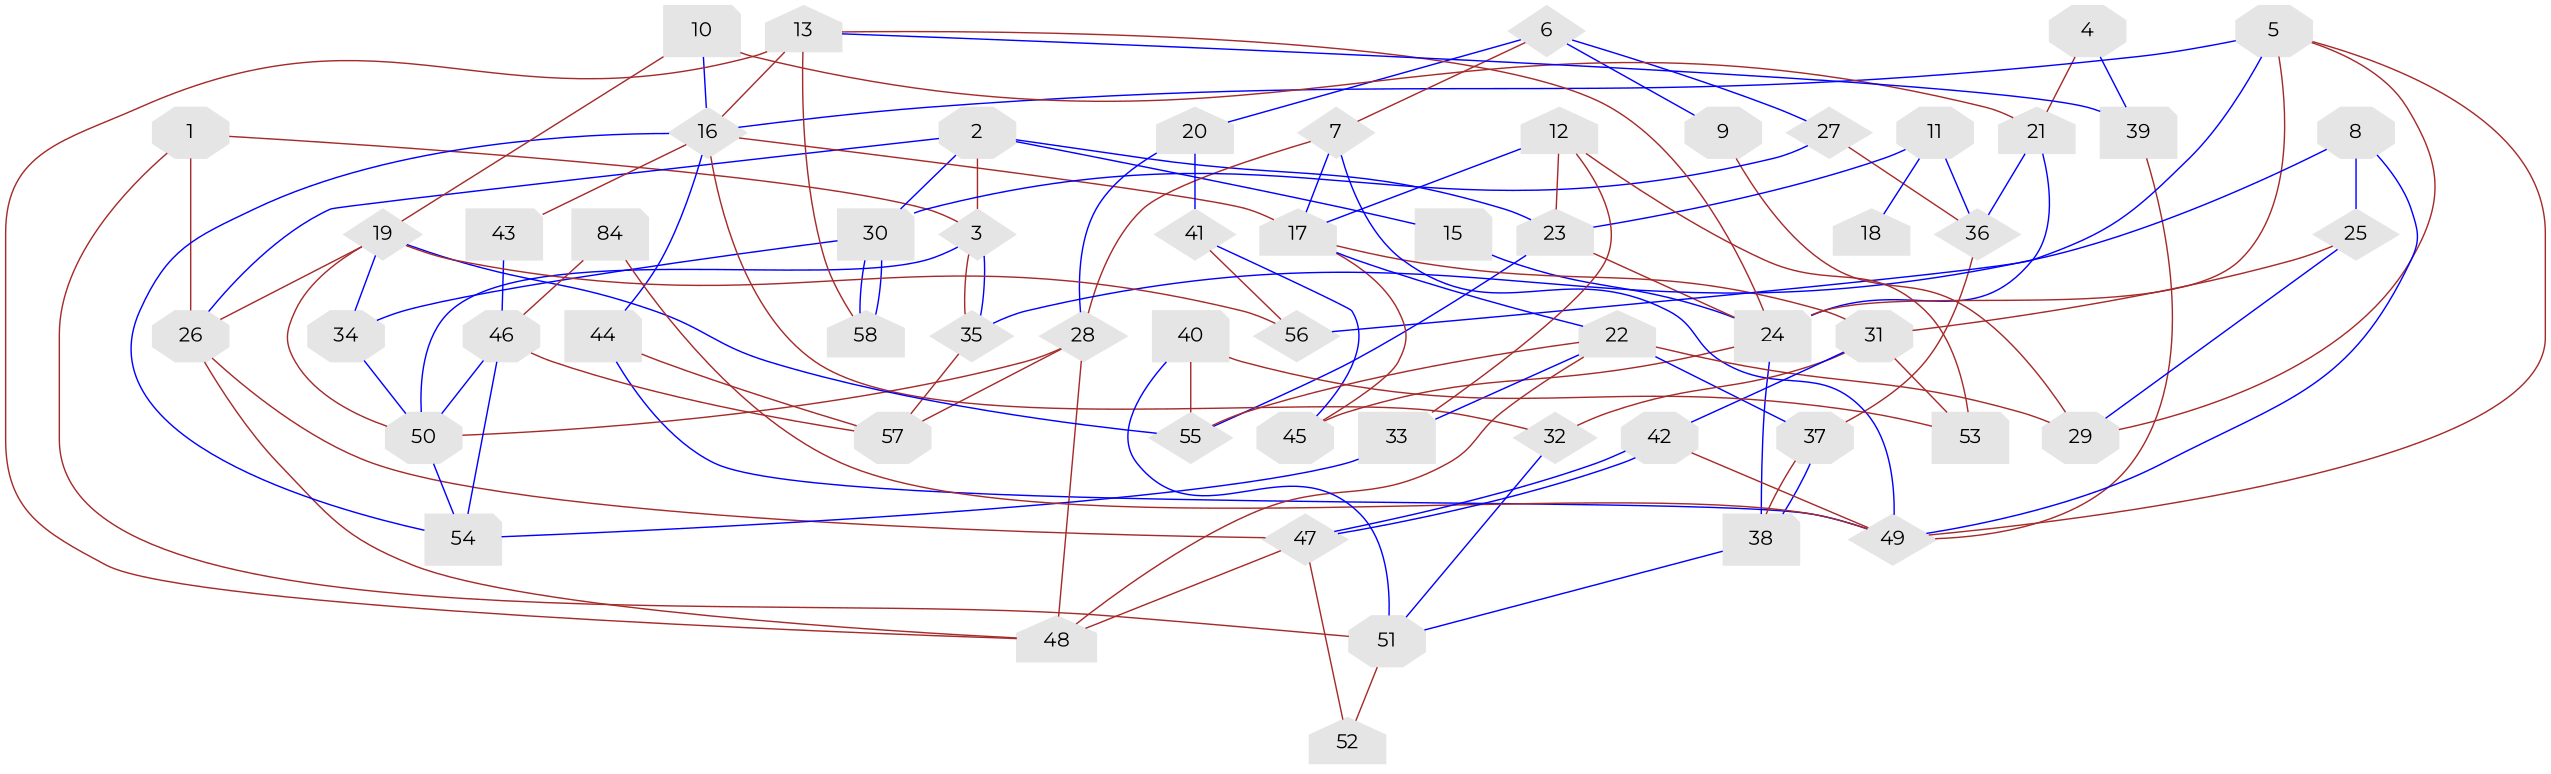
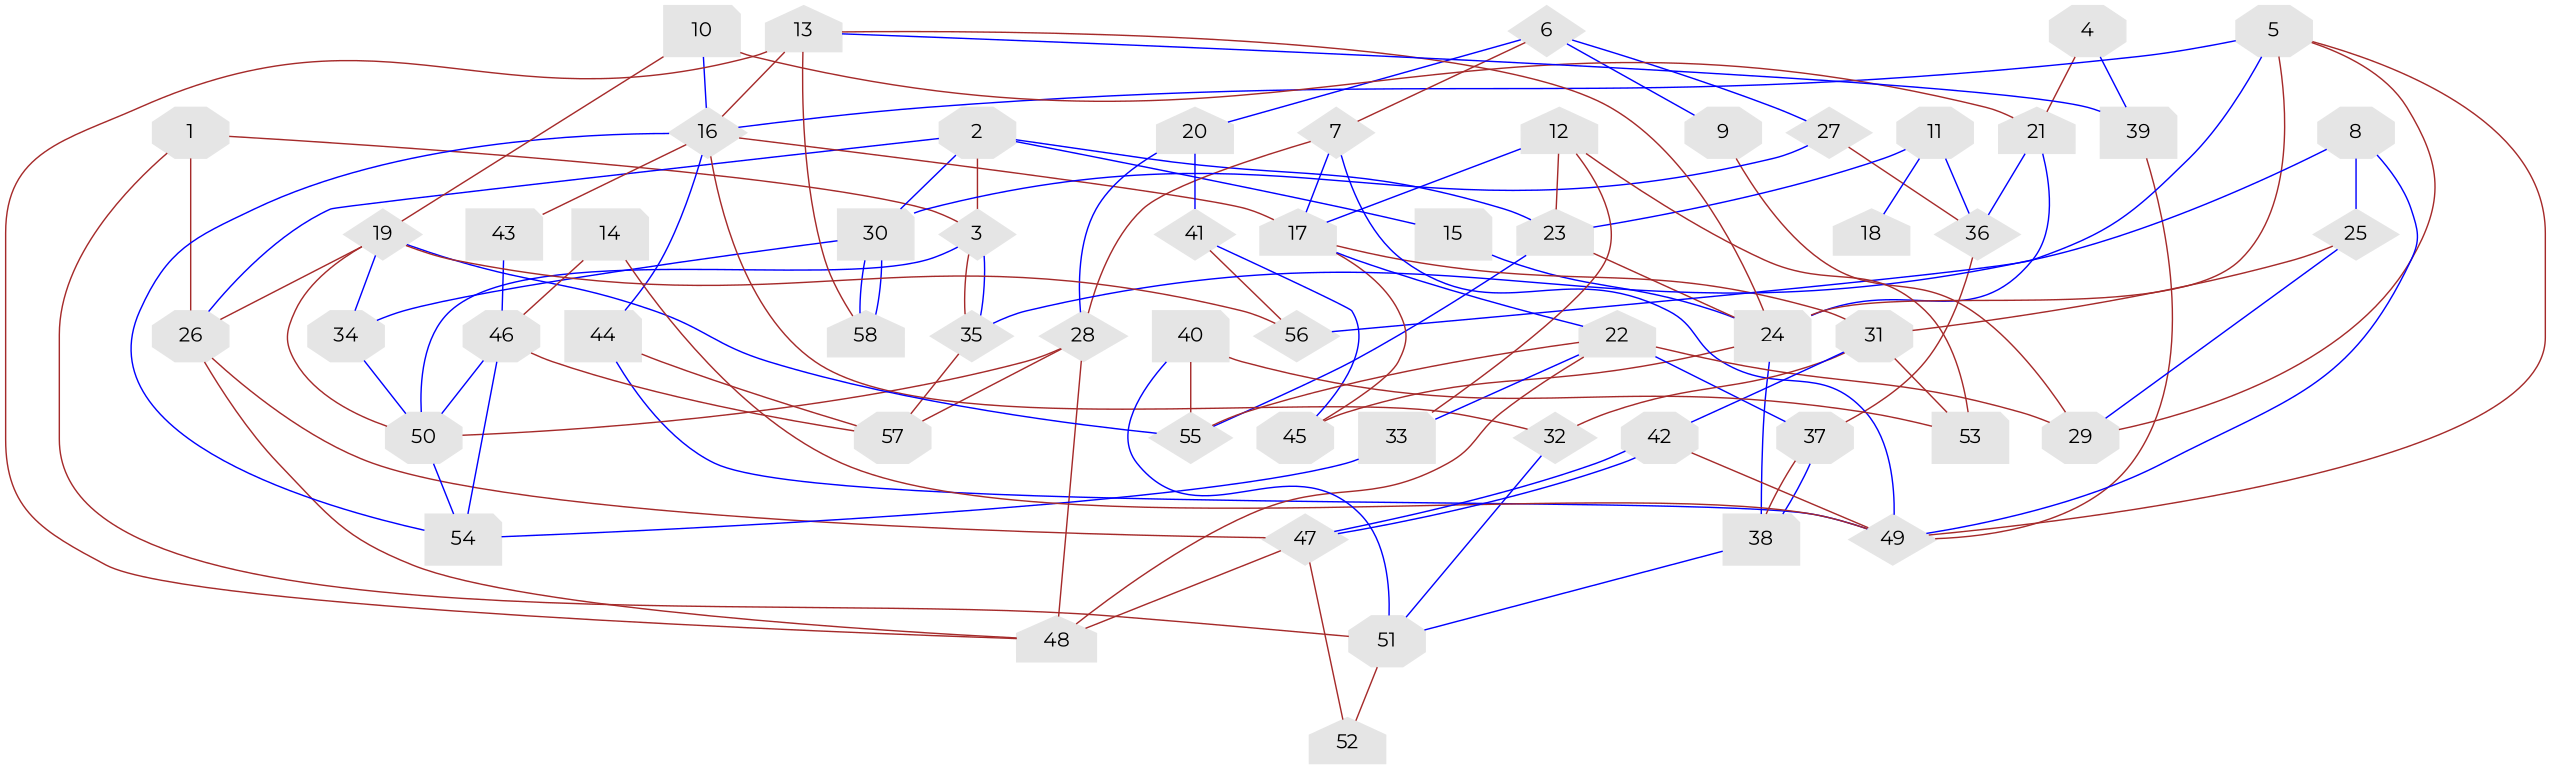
node "84": label "84" -> "14"
